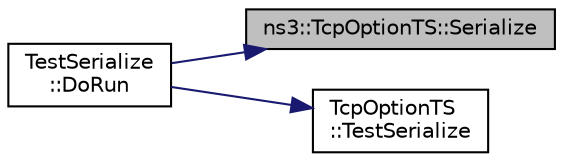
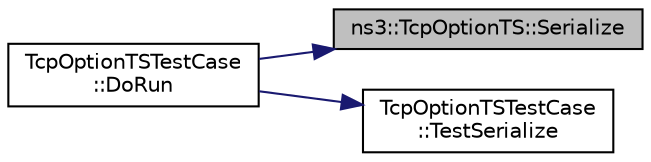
node "TestSerialize ::DoRun": label "TestSerialize ::DoRun" -> "TcpOptionTSTestCase ::DoRun"
node "TcpOptionTS ::TestSerialize": label "TcpOptionTS ::TestSerialize" -> "TcpOptionTSTestCase ::TestSerialize"
